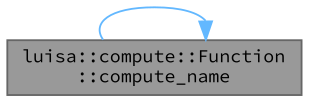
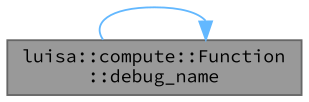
node "luisa::compute::Function ::compute_name": label "luisa::compute::Function ::compute_name" -> "luisa::compute::Function ::debug_name"
